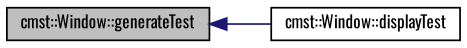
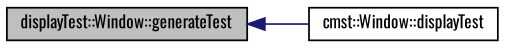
node "cmst::Window::generateTest": label "cmst::Window::generateTest" -> "displayTest::Window::generateTest"
